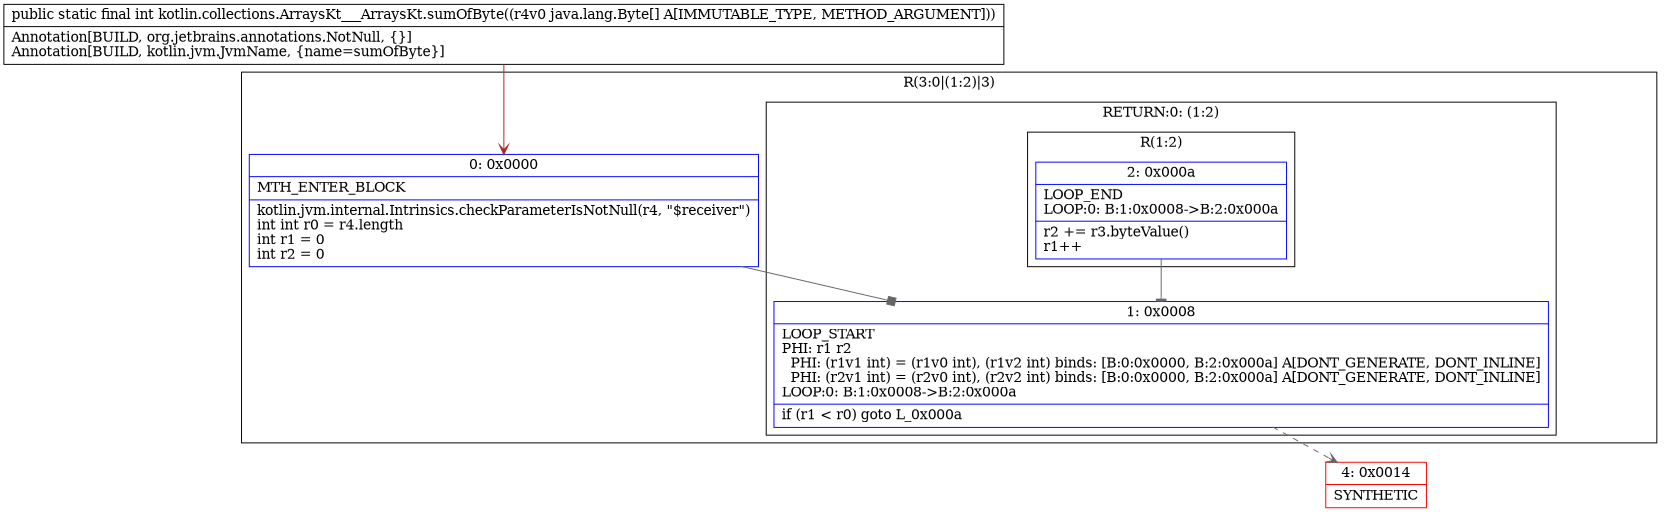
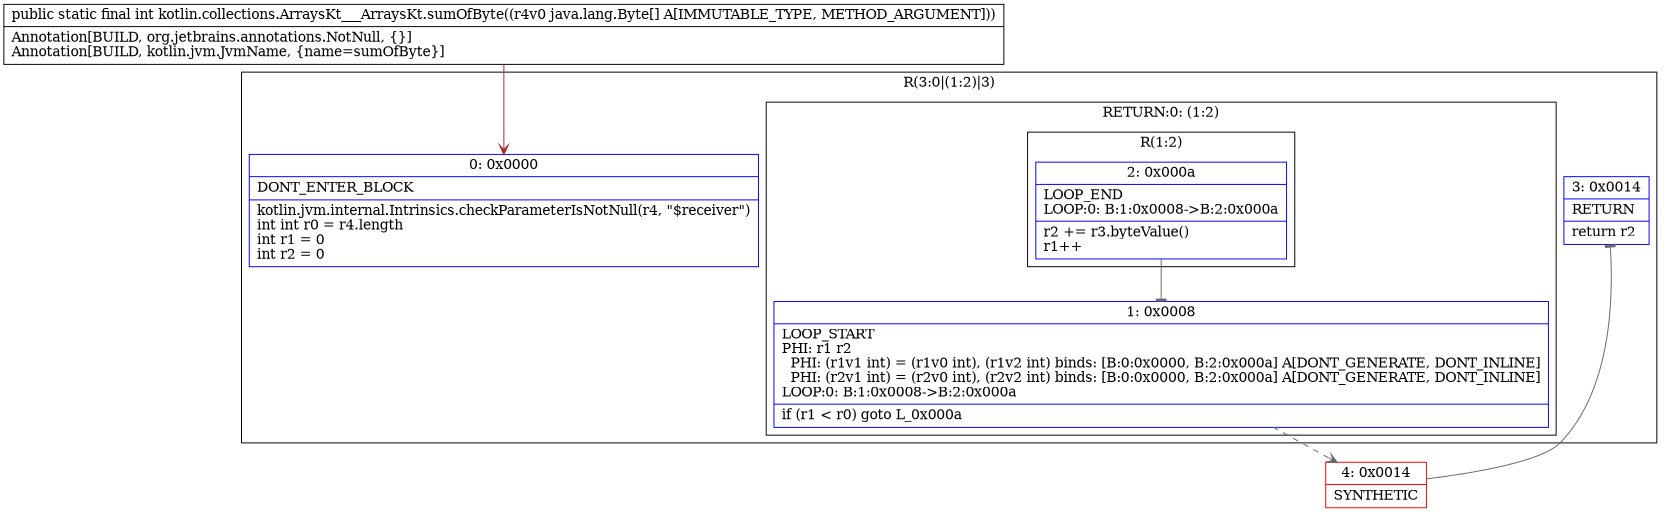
node "0: 0x0000": text "MTH_ENTER_BLOCK" -> "DONT_ENTER_BLOCK"
node "3: 0x0014": added
edge "0: 0x0000" -> "1: 0x0008": removed
